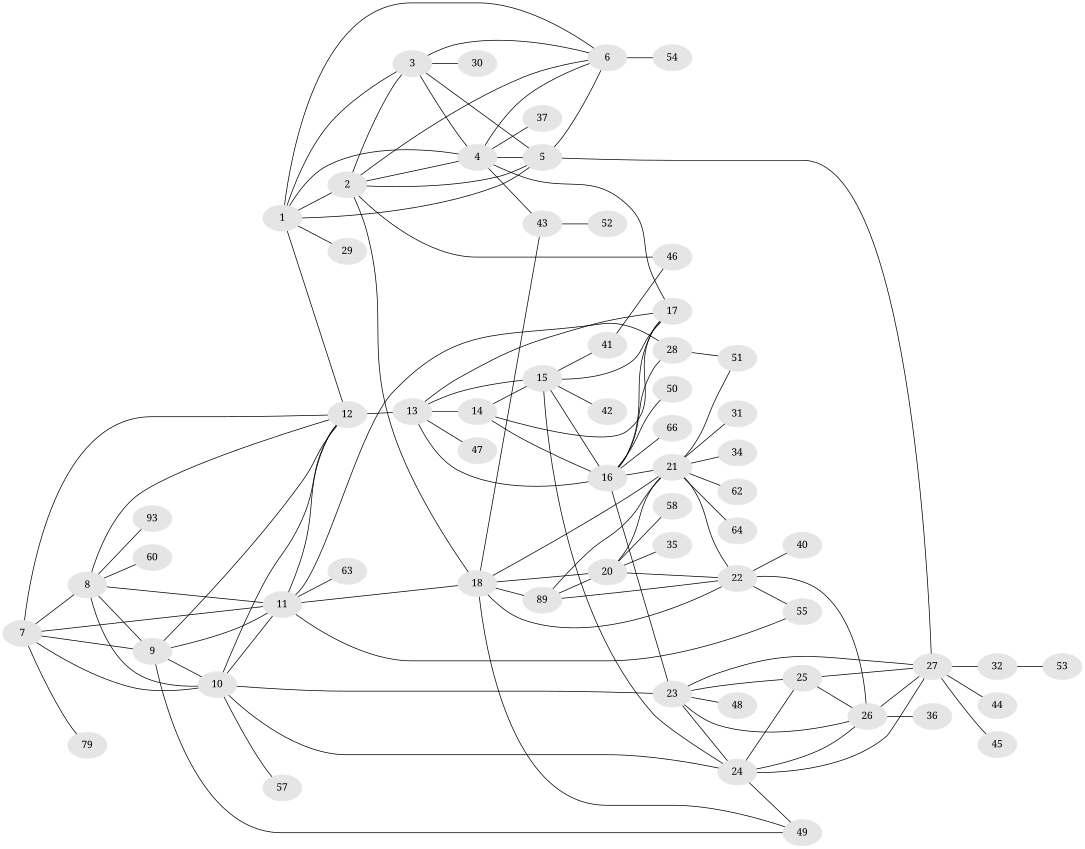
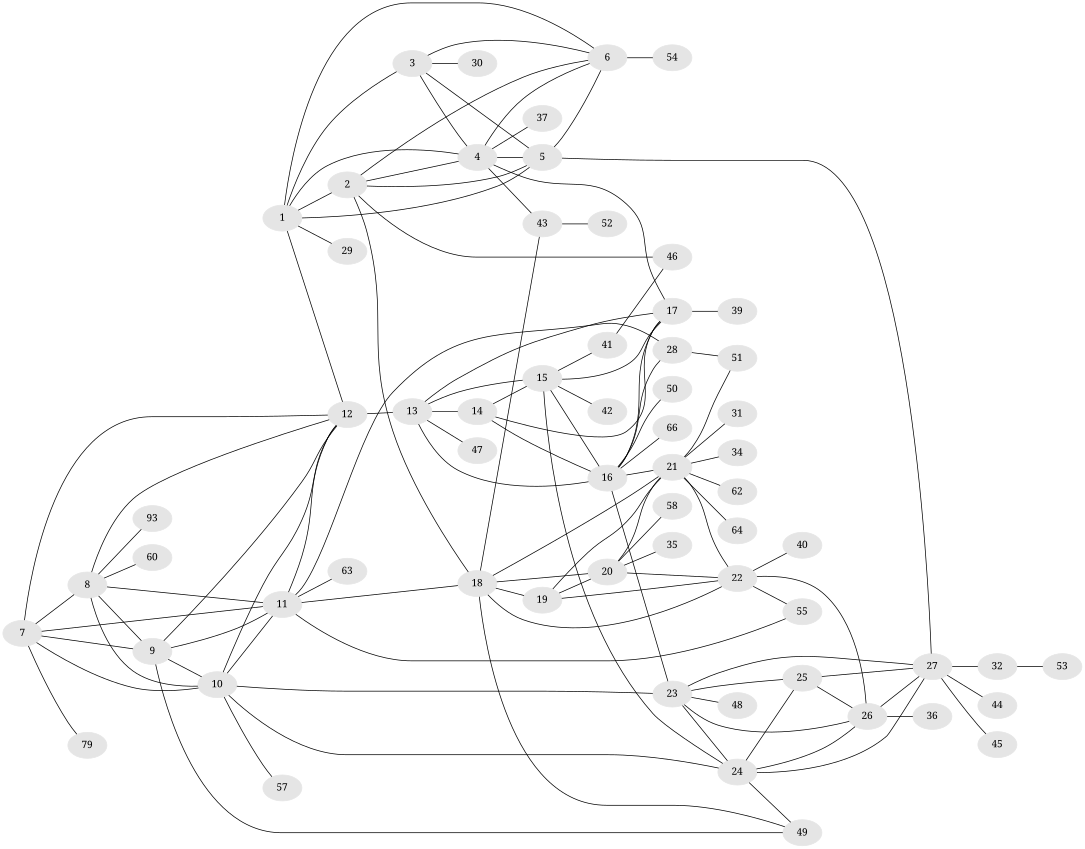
edge "3" -- "2": removed
node "39": added
node "89": label "89" -> "19"
